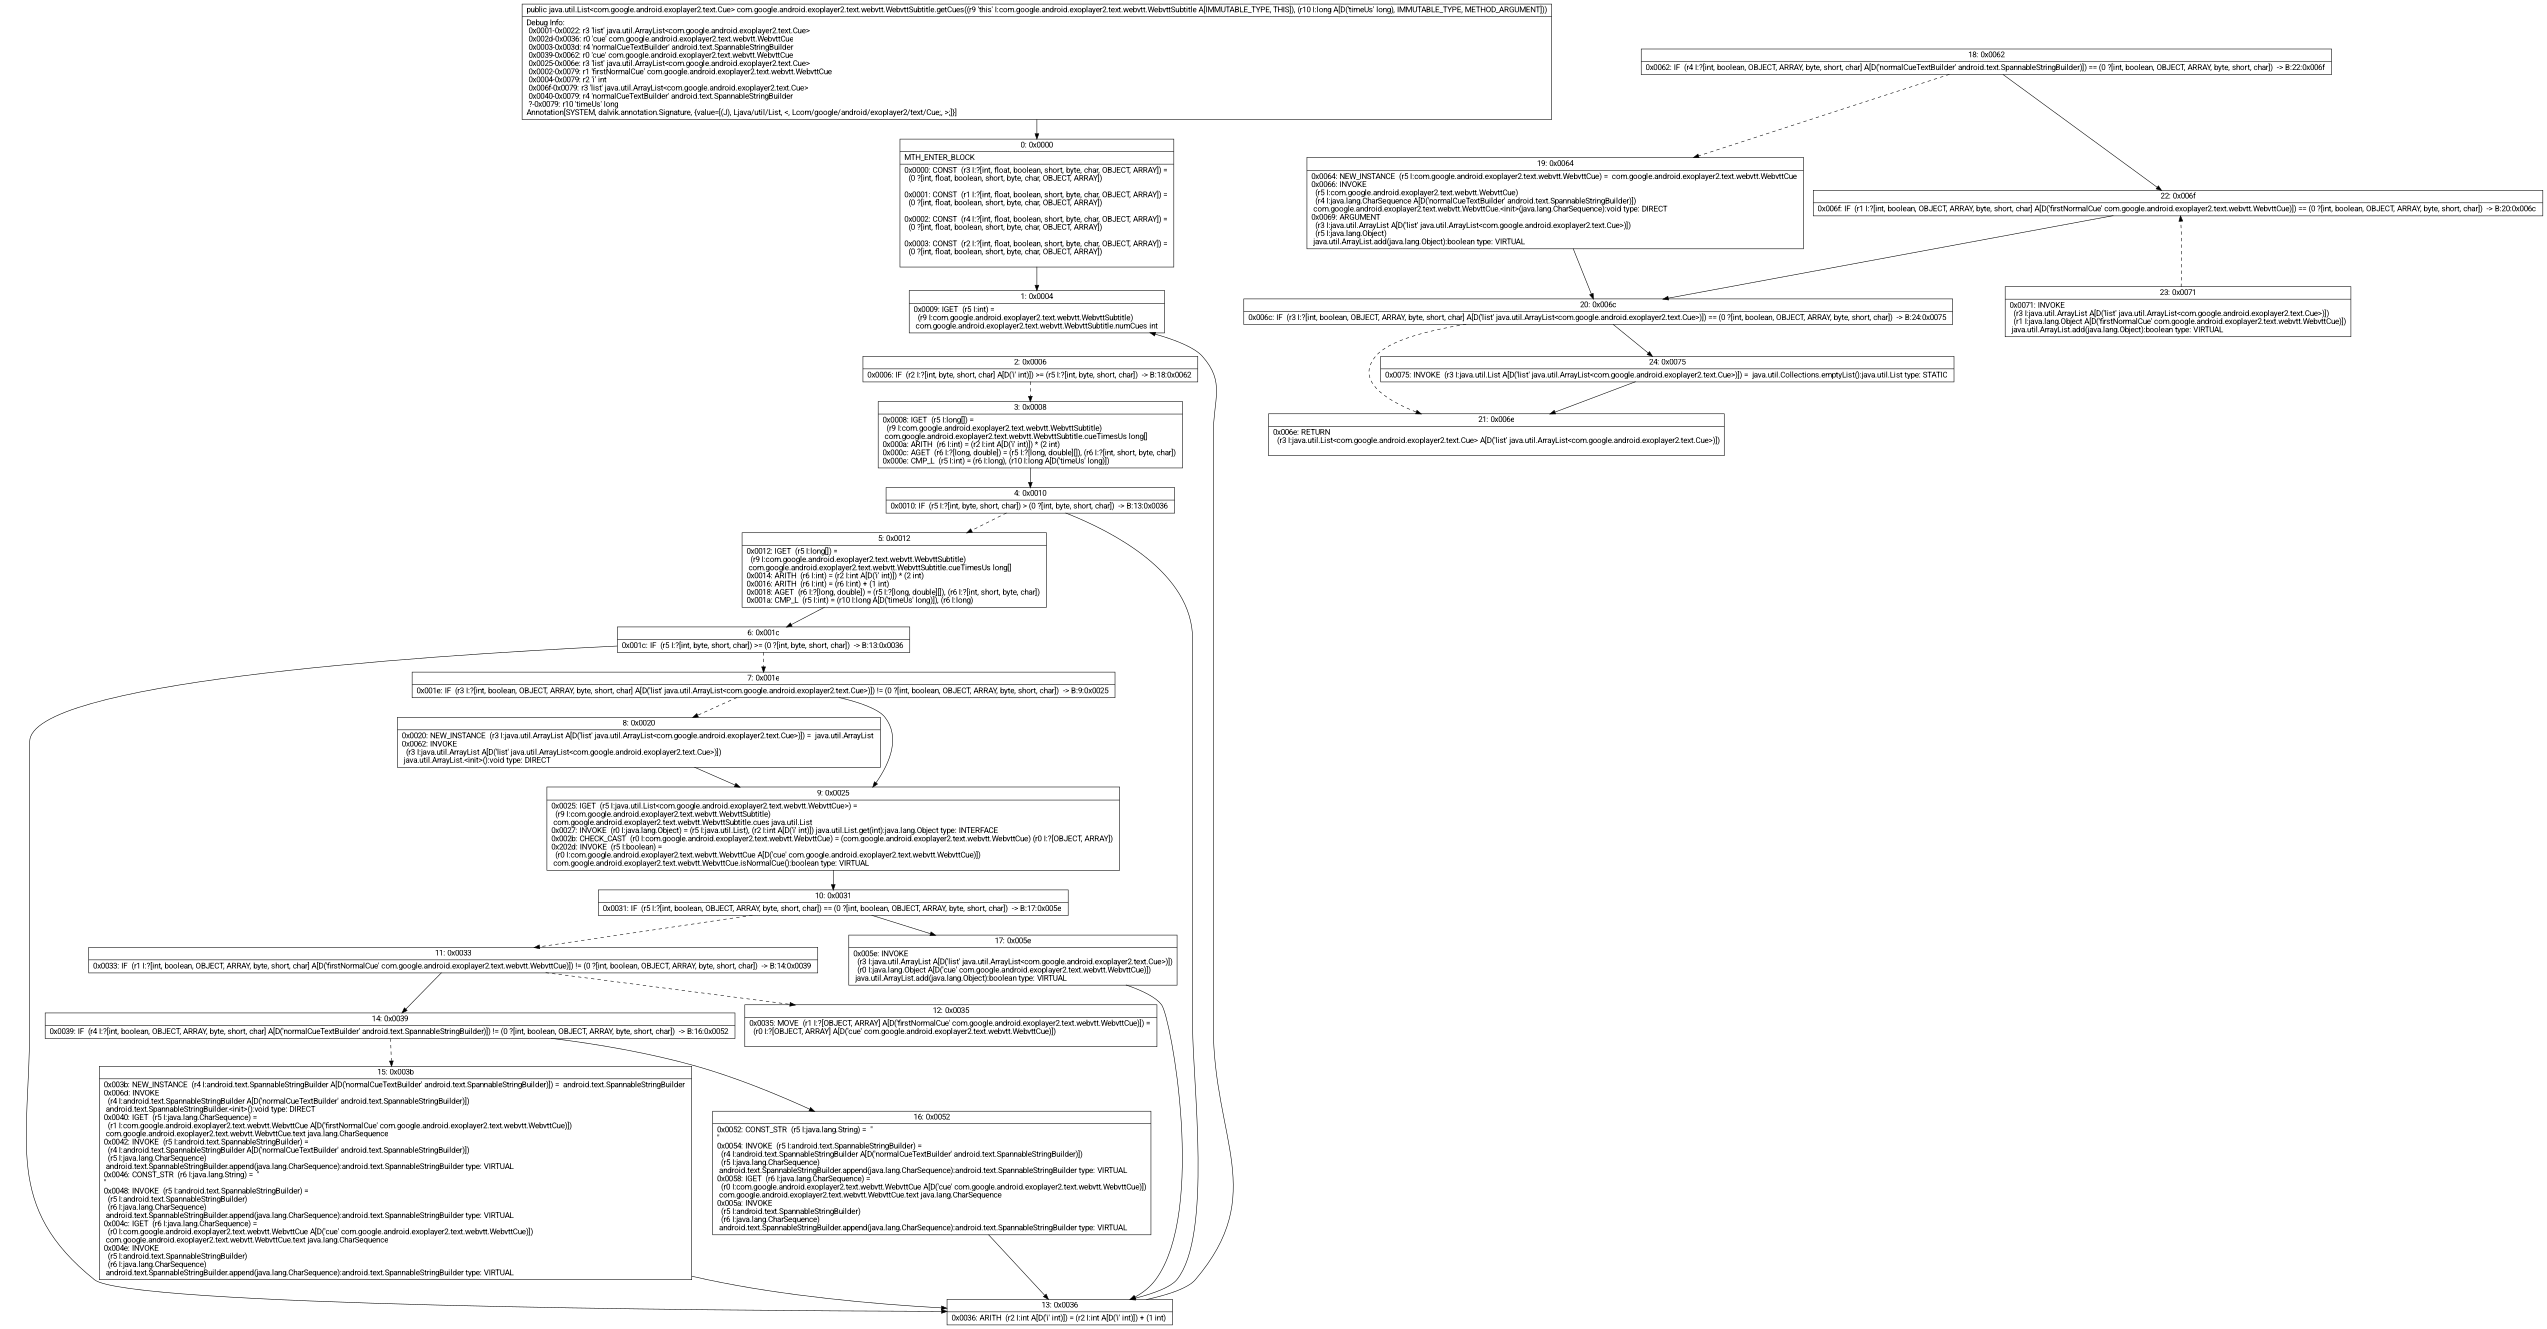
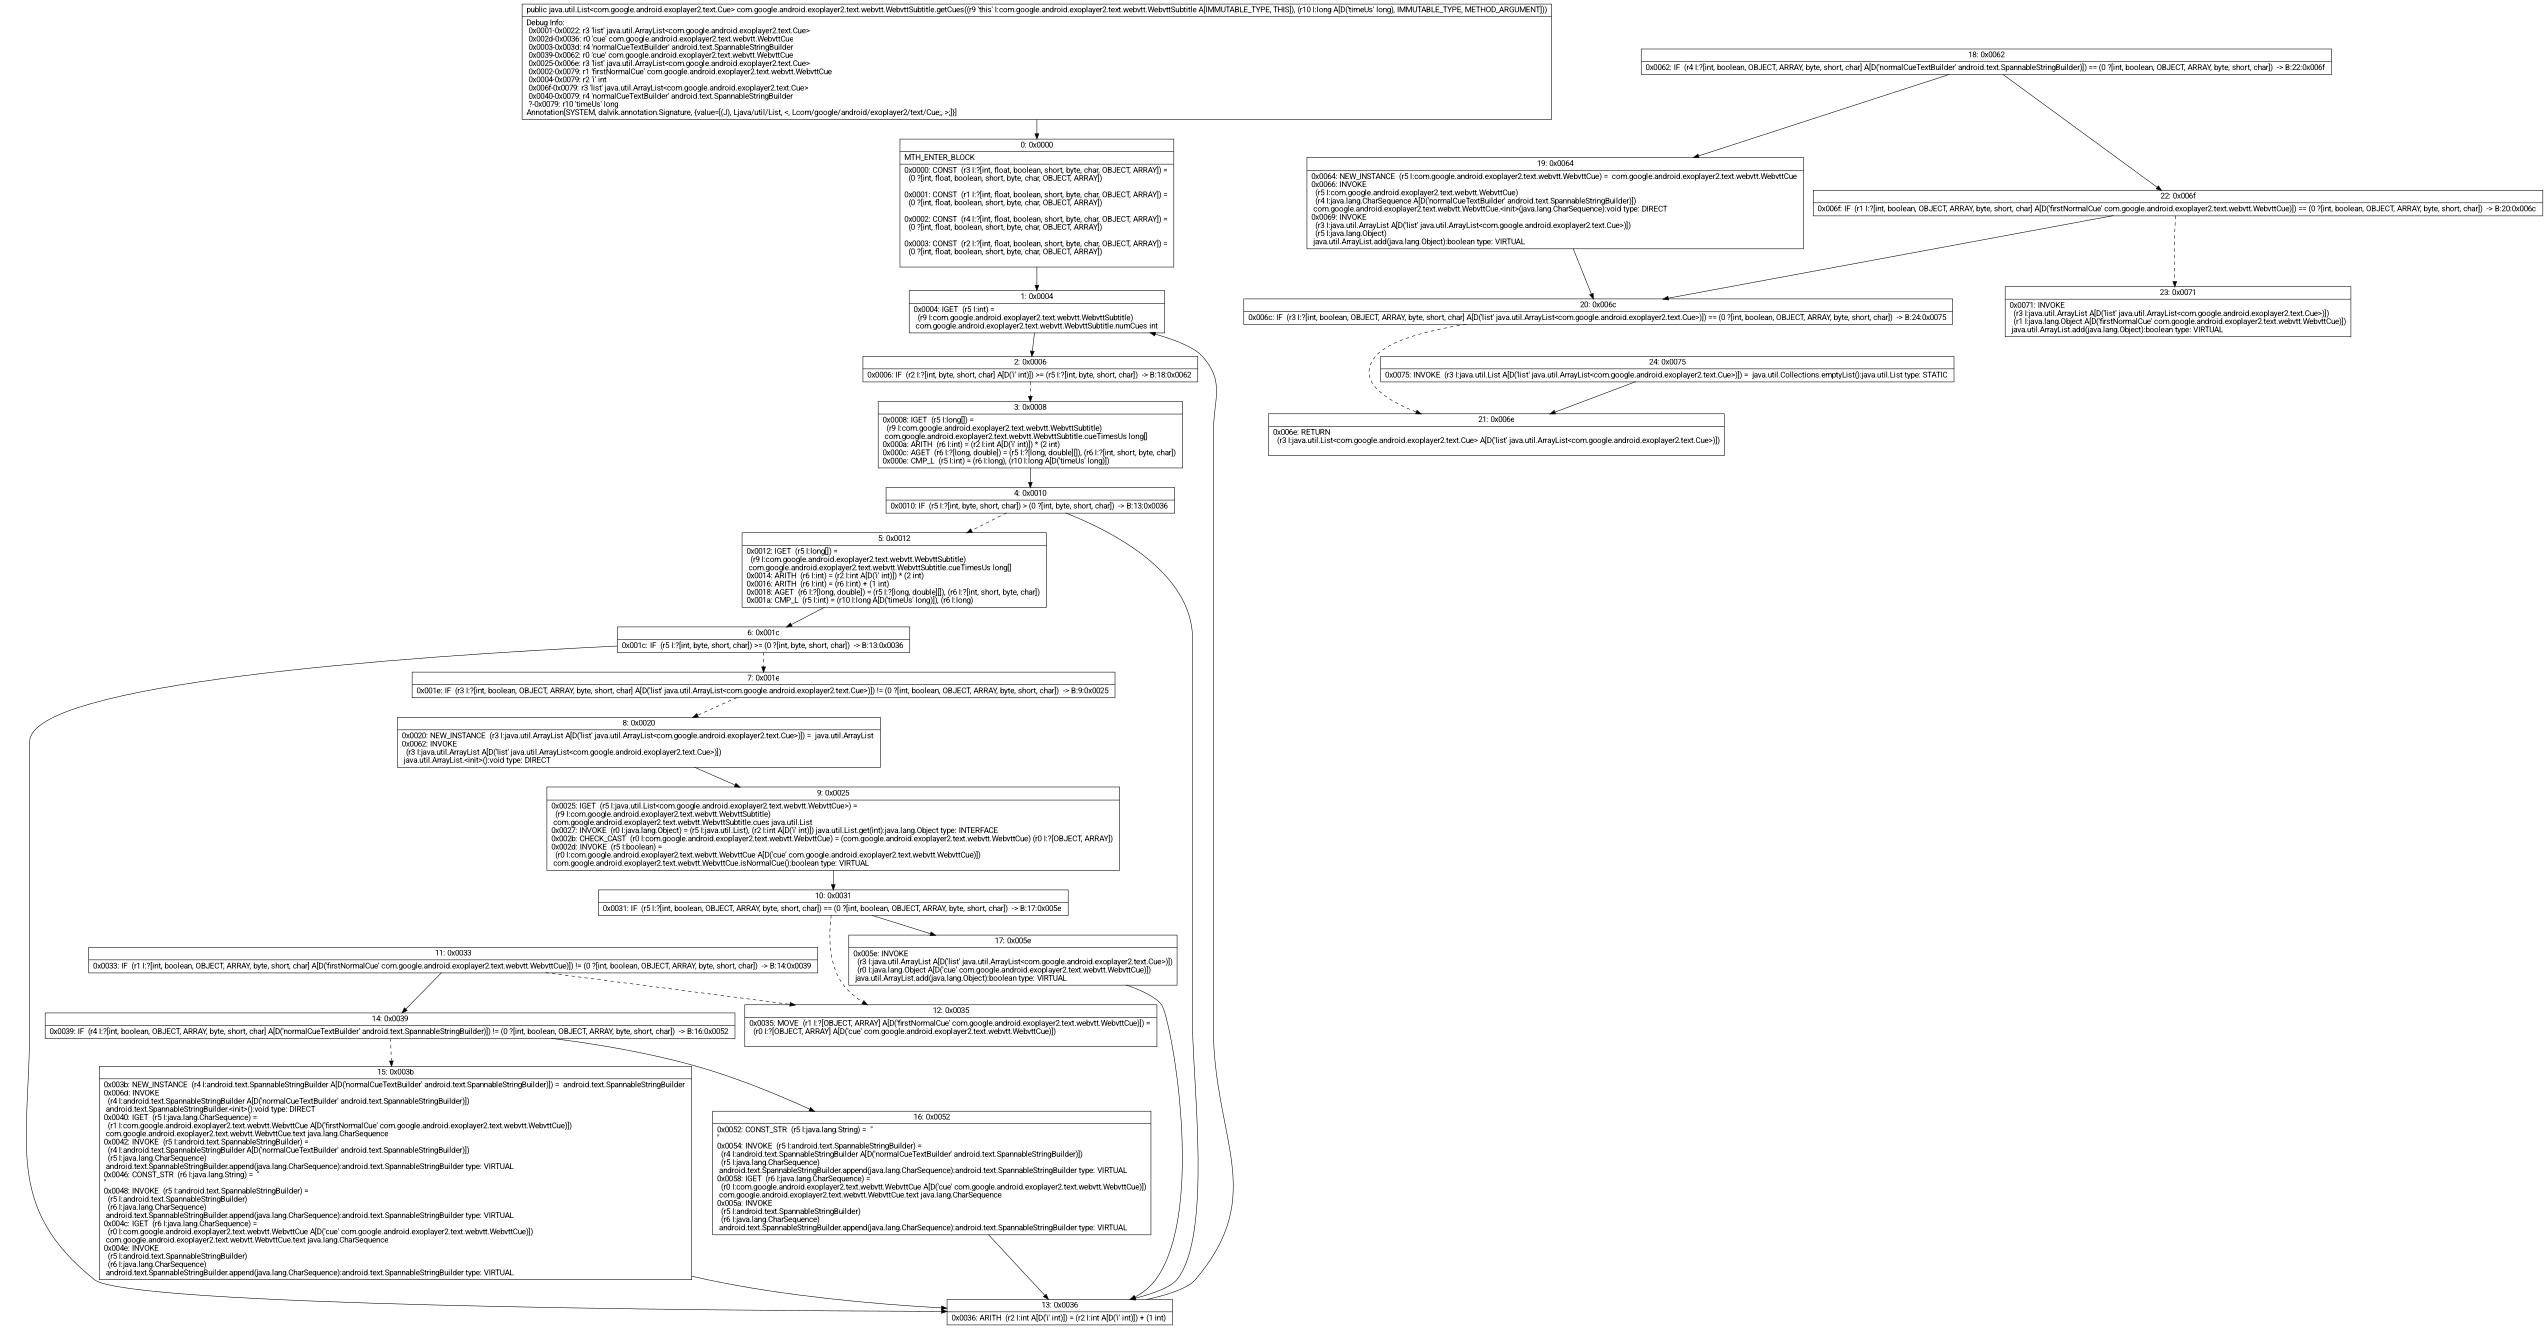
edge "18: 0x0062" -> "19: 0x0064": style dashed -> solid
node "19: 0x0064": text "0x0069: ARGUMENT" -> "0x0069: INVOKE"
edge "23: 0x0071" -> "22: 0x006f": reversed
node "1: 0x0004": text "0x0009: IGET  (r5 I:int) =" -> "0x0004: IGET  (r5 I:int) ="
edge "20: 0x006c" -> "24: 0x0075": removed
edge "1: 0x0004" -> "2: 0x0006": added
edge "7: 0x001e" -> "9: 0x0025": removed
node "9: 0x0025": text "0x202d: INVOKE  (r5 I:boolean) =" -> "0x002d: INVOKE  (r5 I:boolean) ="
edge "10: 0x0031" -> "11: 0x0033": now "10: 0x0031" -> "12: 0x0035"
